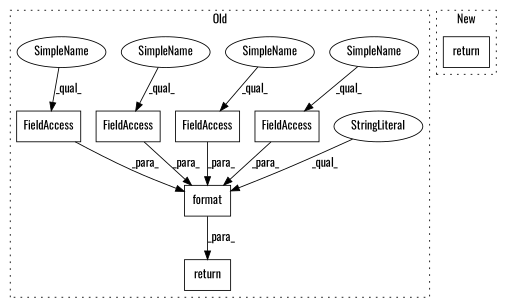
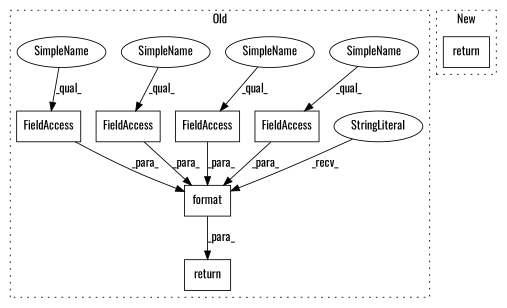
edge "StringLiteral" -> "format": label "_qual_" -> "_recv_"
